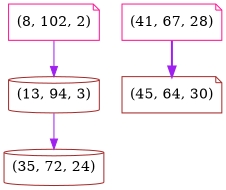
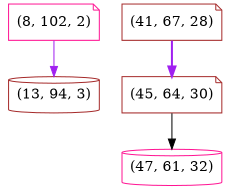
node "(41, 67, 28)": color deeppink -> brown
node "(35, 72, 24)": removed
node "(47, 61, 32)": added
